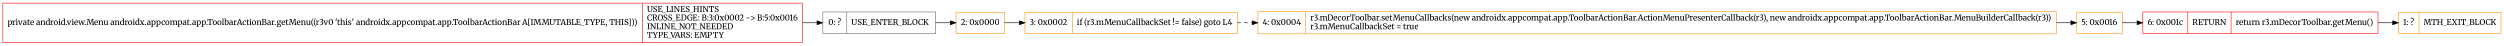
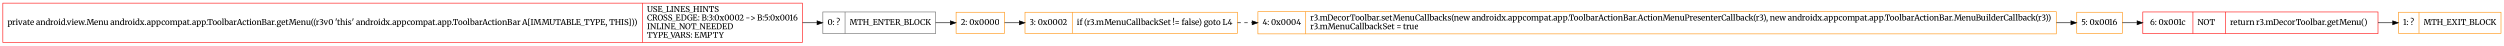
node "0: ?": text "USE_ENTER_BLOCK" -> "MTH_ENTER_BLOCK"
node "6: 0x001c": text "RETURN" -> "NOT"
